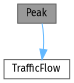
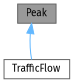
edge "Peak" -> "TrafficFlow": reversed
